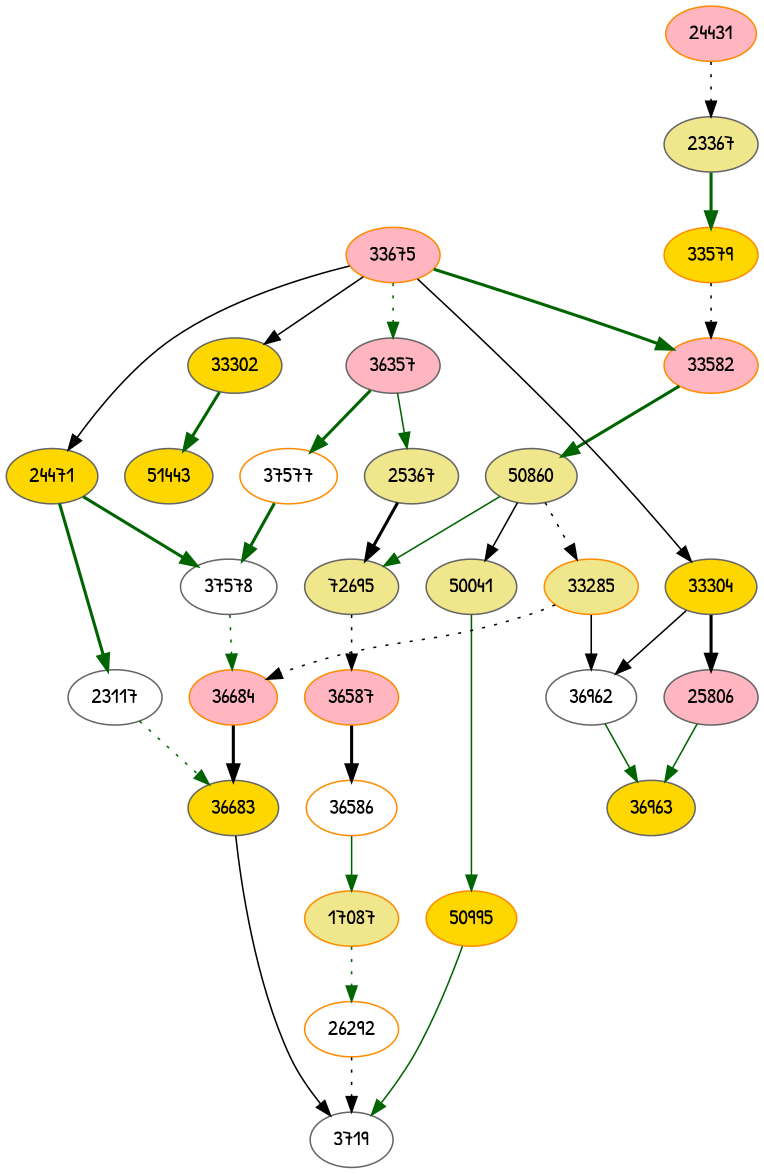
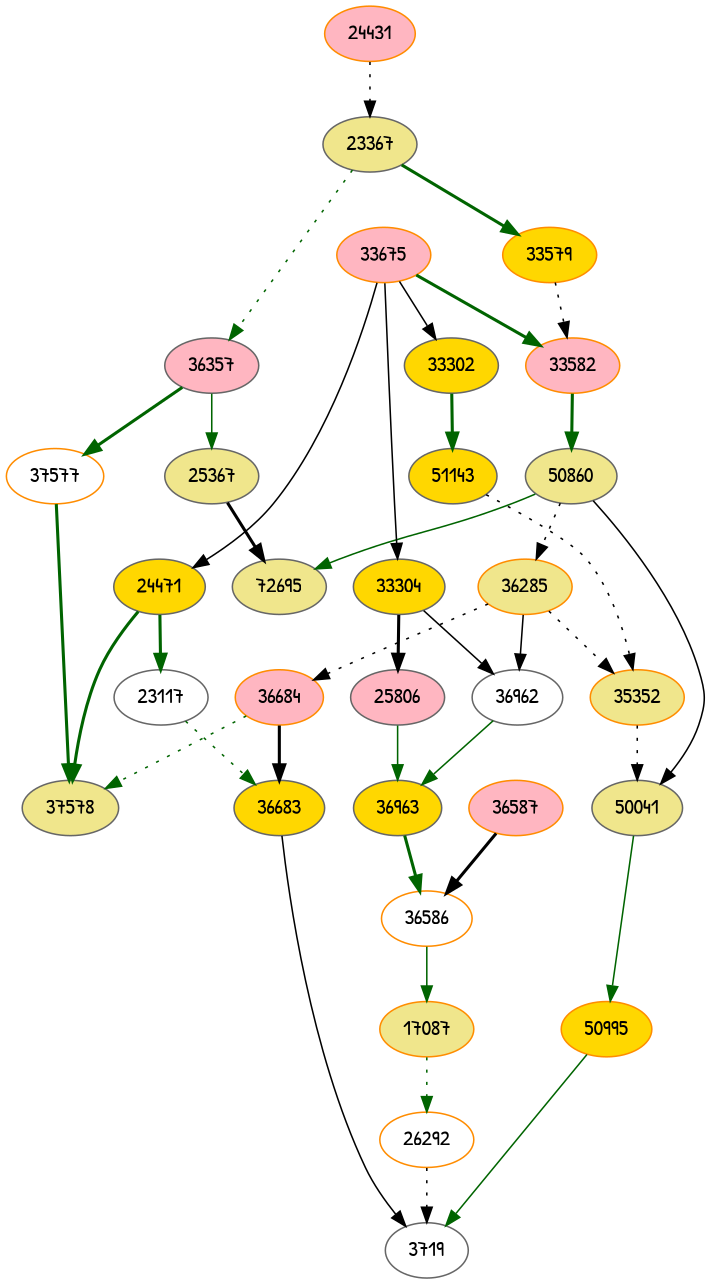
edge "33675" -> "36357": now "23367" -> "36357"
node "51443": label "51443" -> "51143"
node "37578": fillcolor white -> khaki
node "33285": label "33285" -> "36285"
edge "37578" -> "36684": reversed
edge "72695" -> "36587": removed
node "35352": added
edge "36963" -> "36586": added
